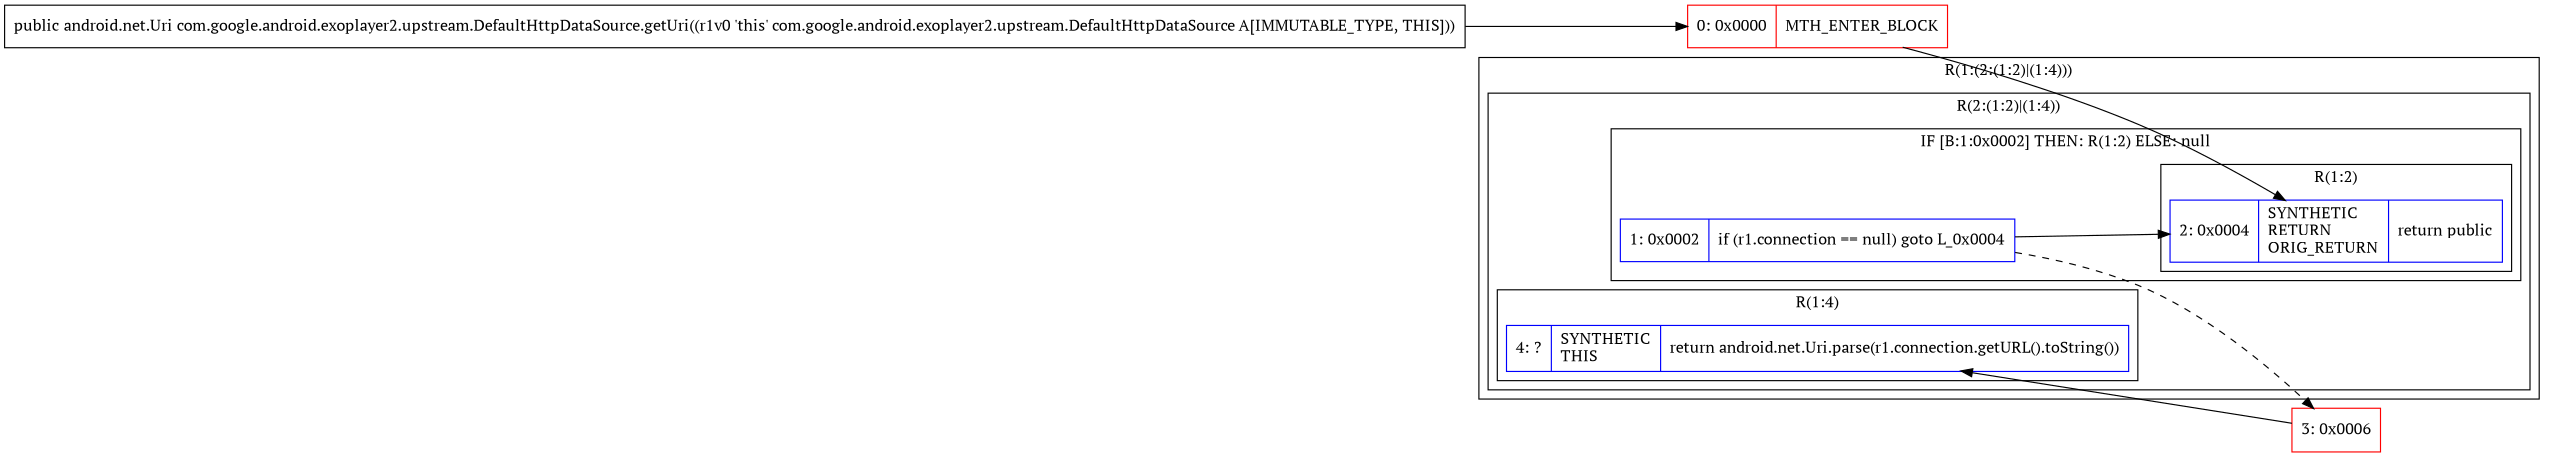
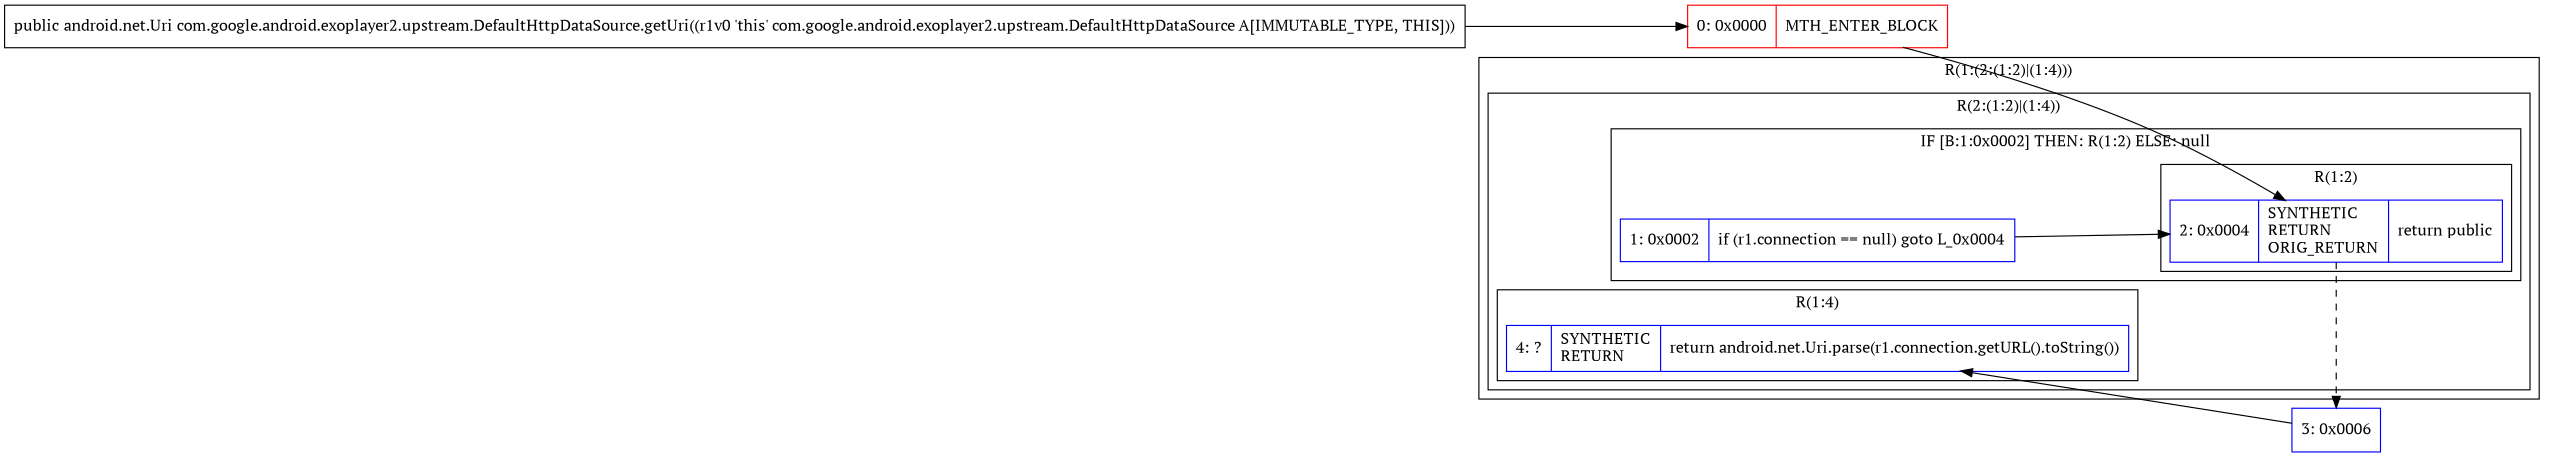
edge "1: 0x0002" -> "3: 0x0006": now "2: 0x0004" -> "3: 0x0006"
node "4: ?": text "THIS" -> "RETURN"
node "3: 0x0006": color red -> blue
